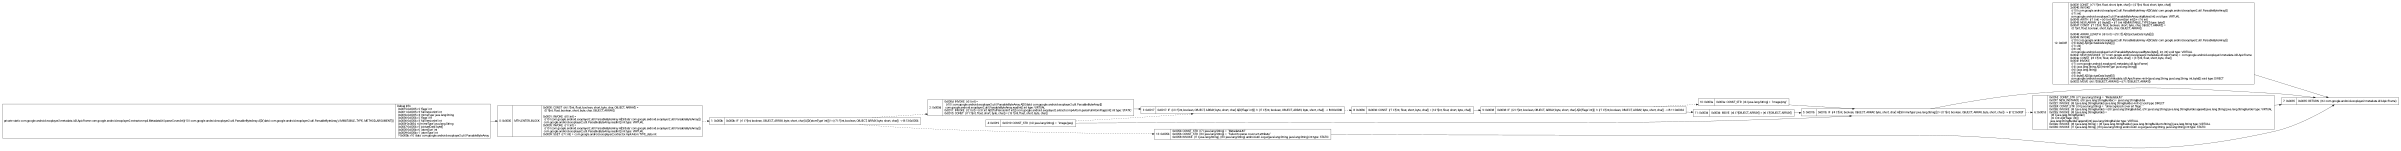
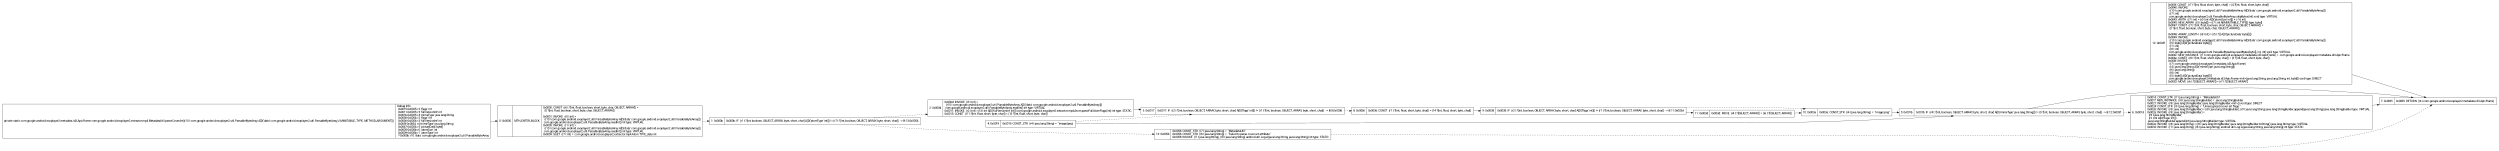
edge "11: 0x003d" -> "5: 0x001b": now "11: 0x003d" -> "10: 0x003a"
edge "13: 0x0054" -> "7: 0x0035": style solid -> dashed
